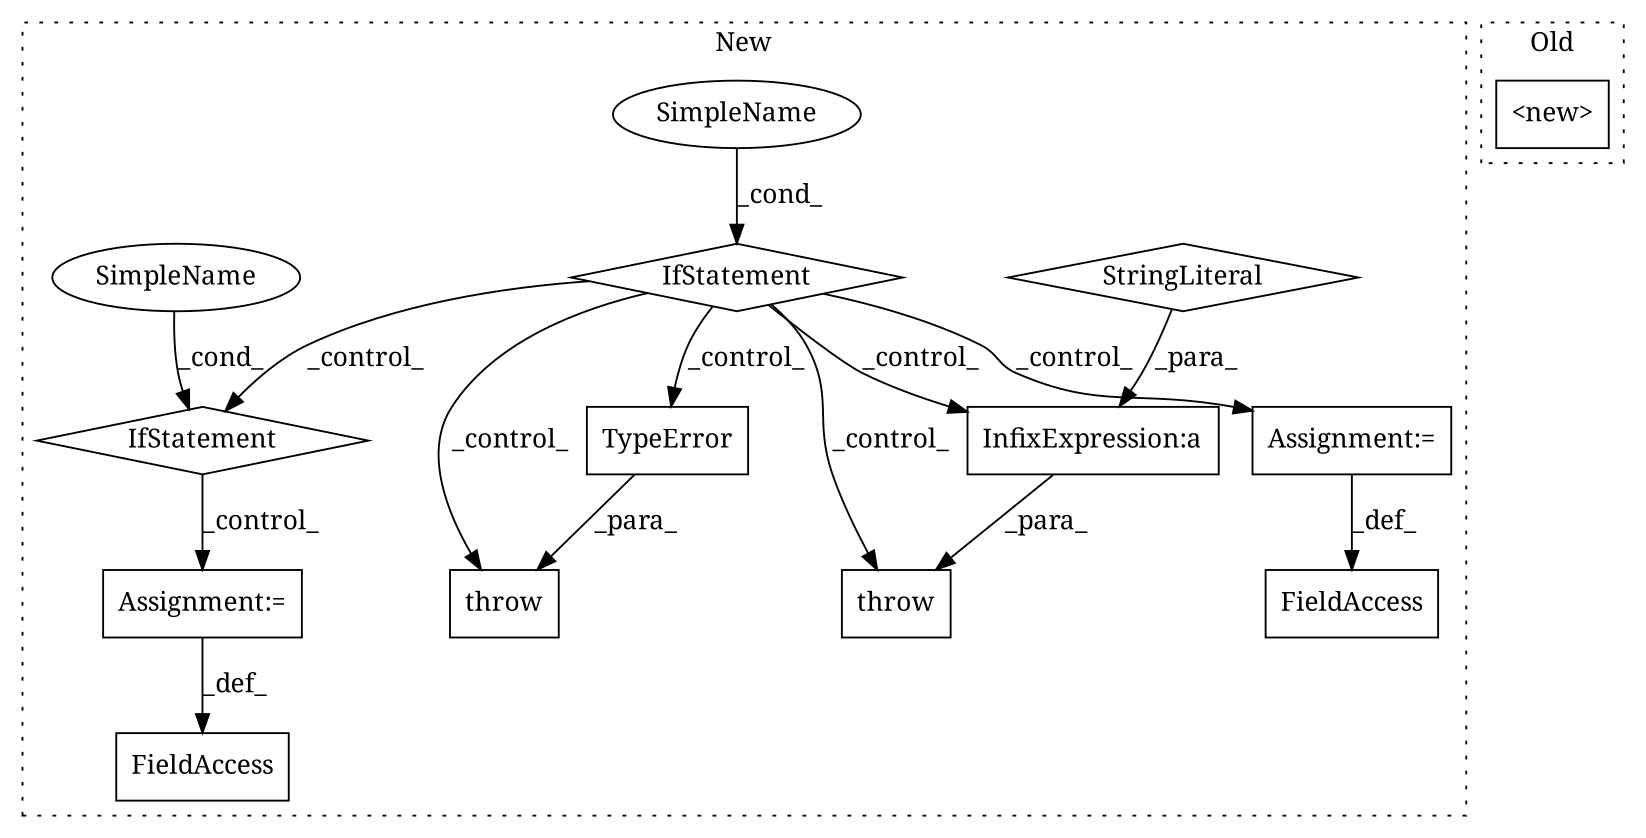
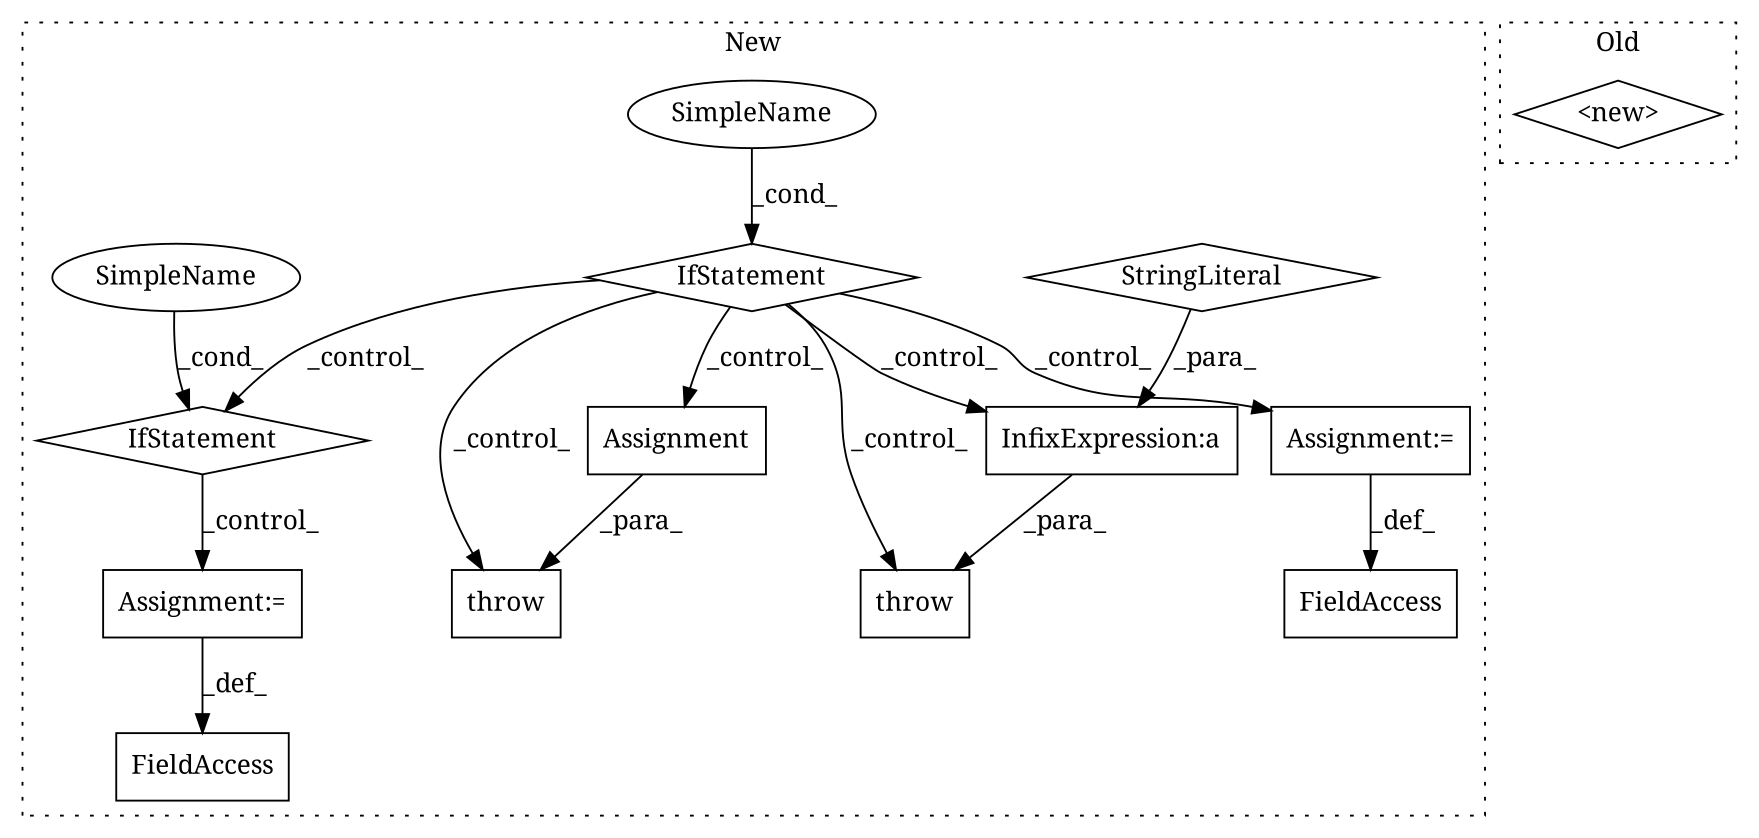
node "<new>": shape box -> diamond
node "TypeError": label "TypeError" -> "Assignment"
